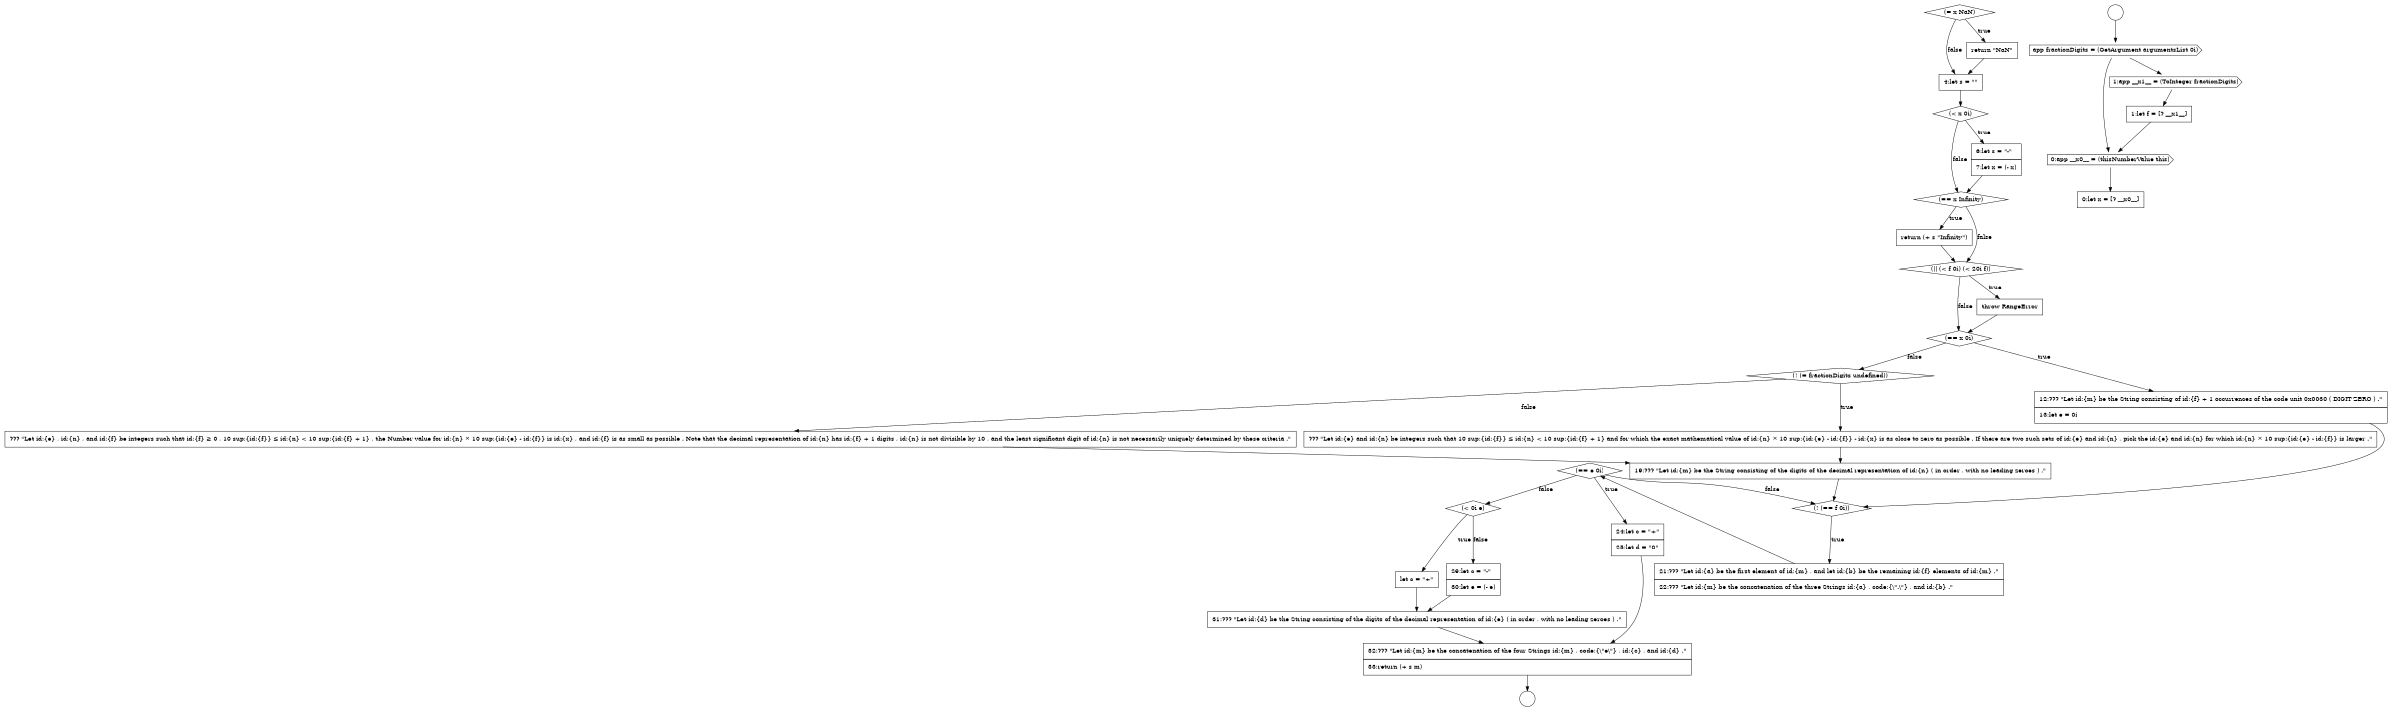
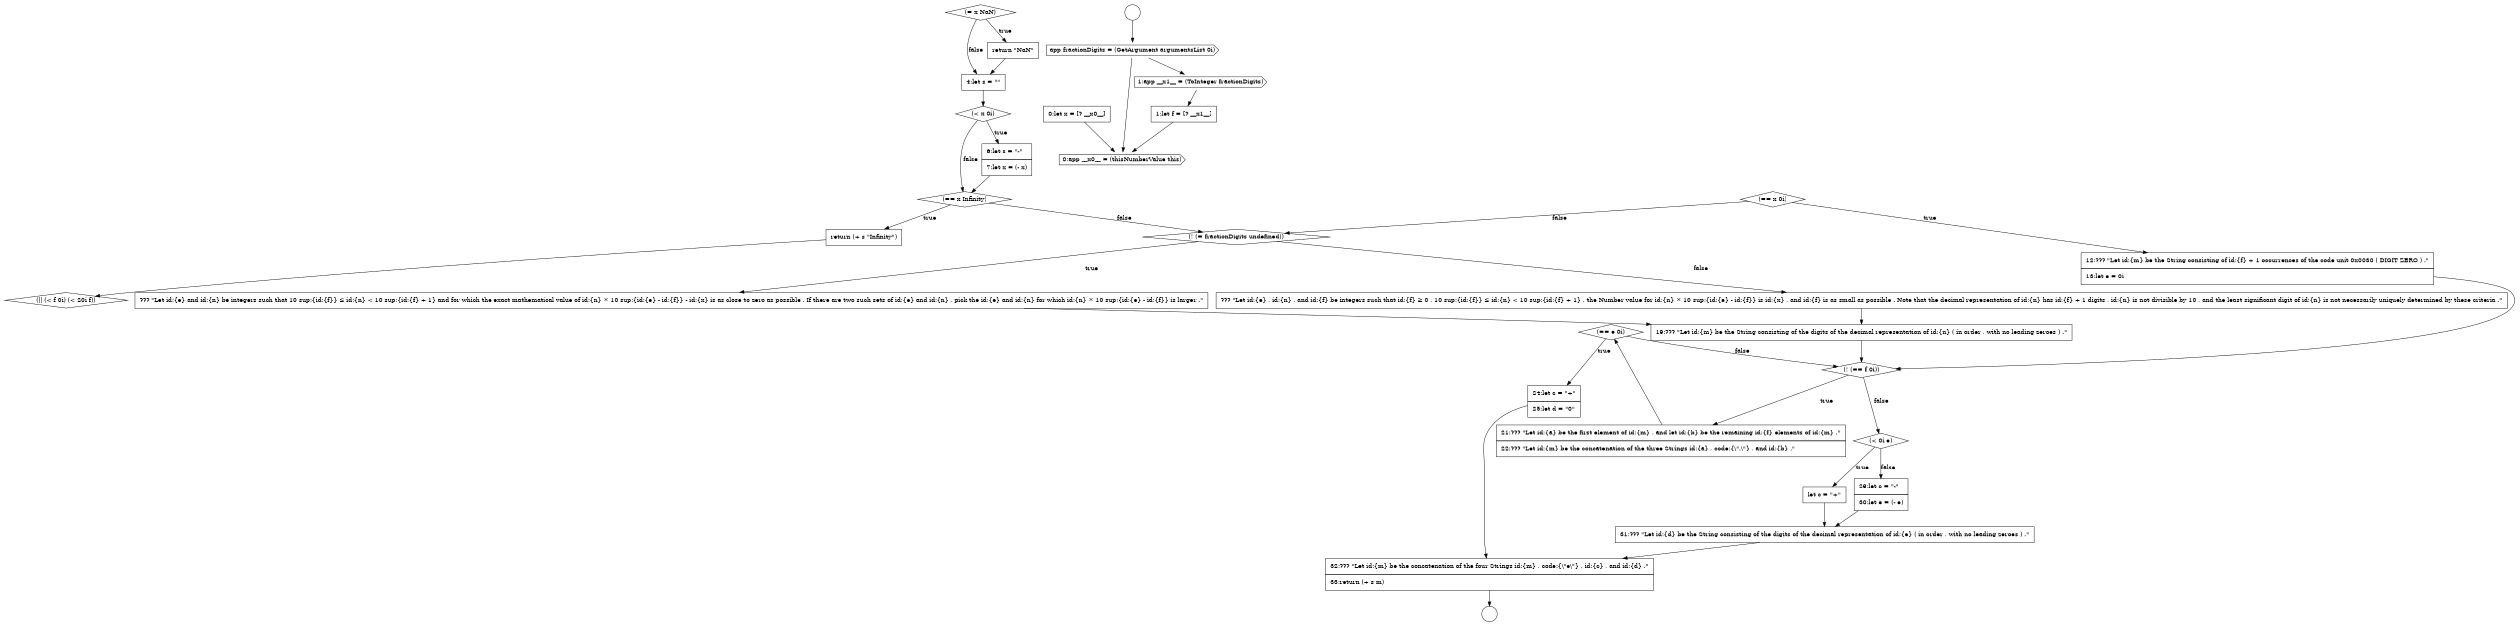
edge "0:app __x0__ = (thisNumberValue this)" -> "0:let x = [? __x0__]": reversed
edge "(== x Infinity)" -> "(|| (< f 0i) (< 20i f))": now "(== x Infinity)" -> "(! (= fractionDigits undefined))"
edge "(|| (< f 0i) (< 20i f))" -> "(== x 0i)": removed, label "false"
node "throw RangeError": removed
edge "(== e 0i)" -> "(< 0i e)": now "(! (== f 0i))" -> "(< 0i e)"
